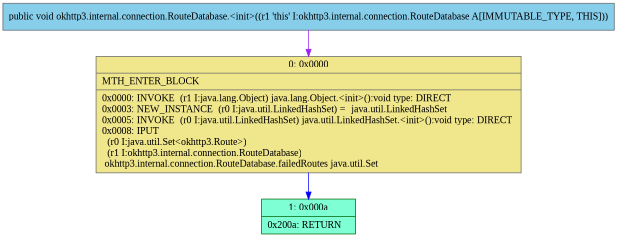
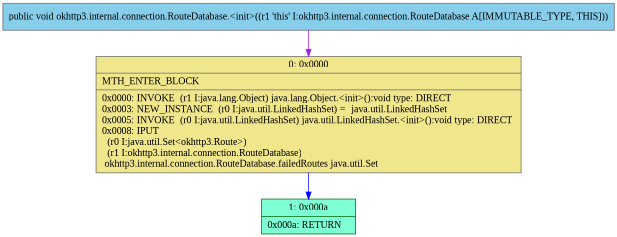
node "1: 0x000a": text "0x200a: RETURN" -> "0x000a: RETURN"
